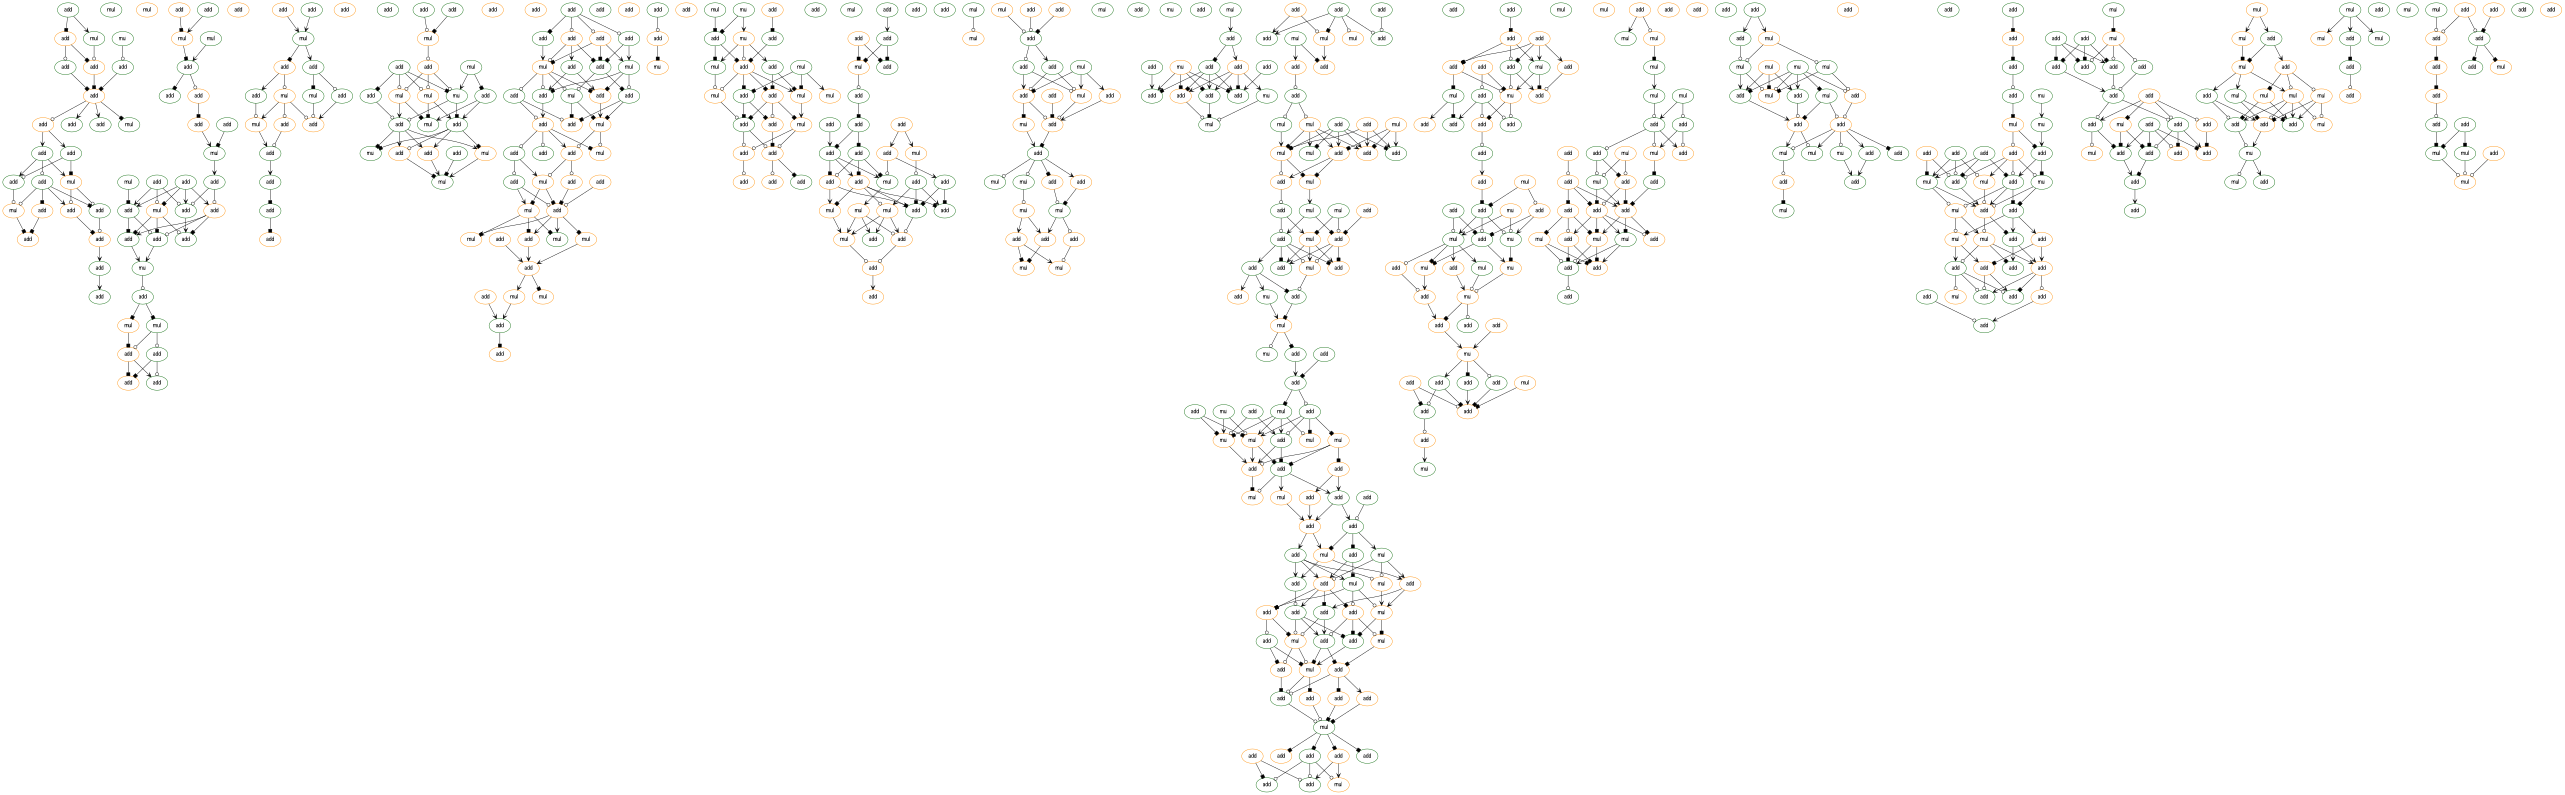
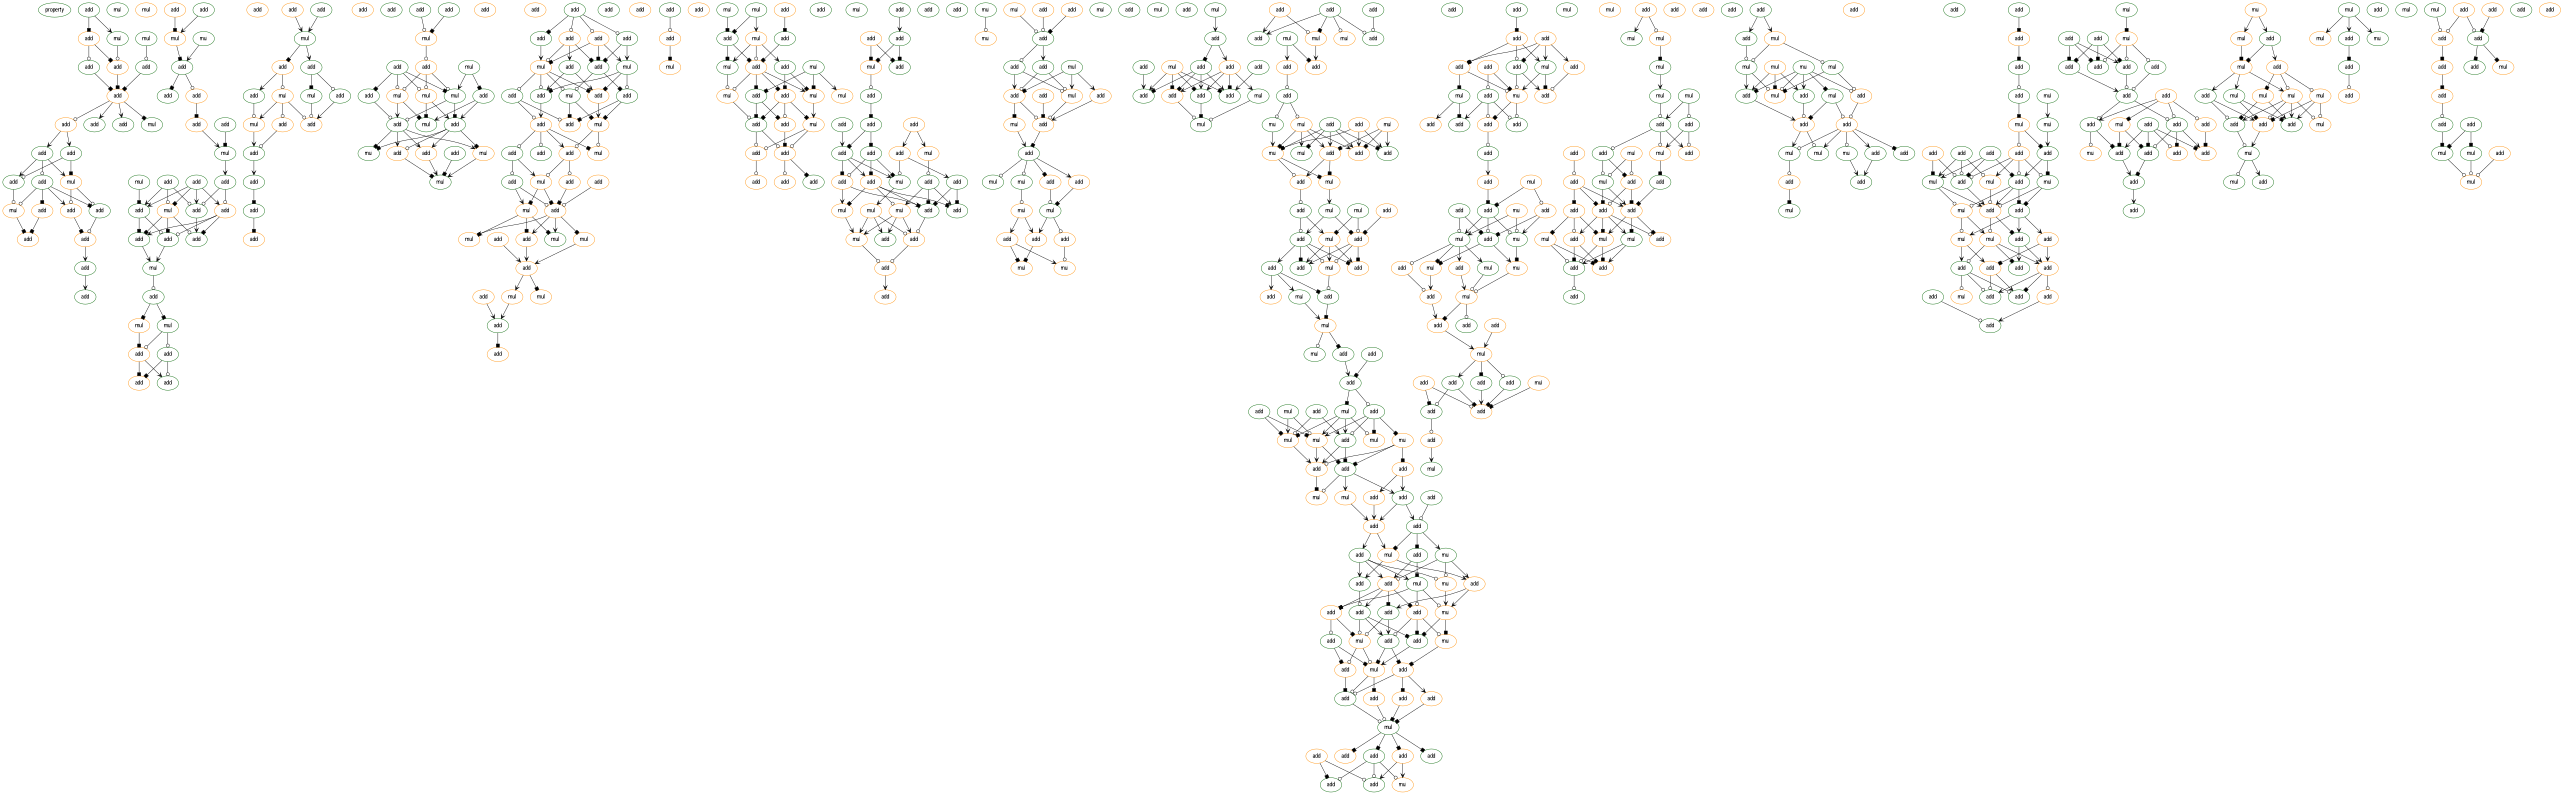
node "property": added
